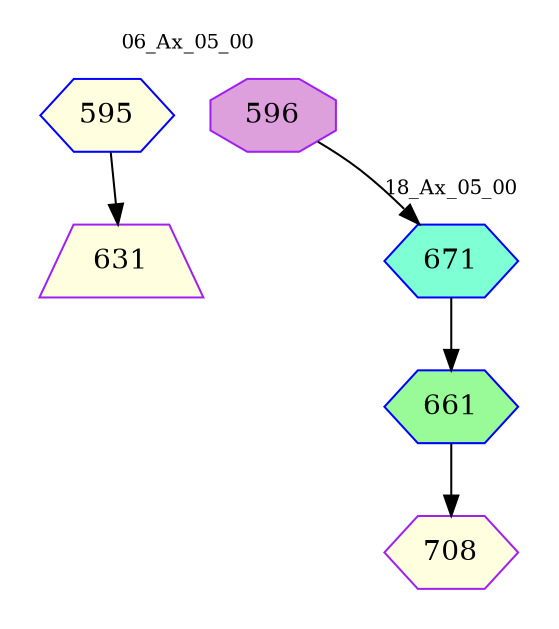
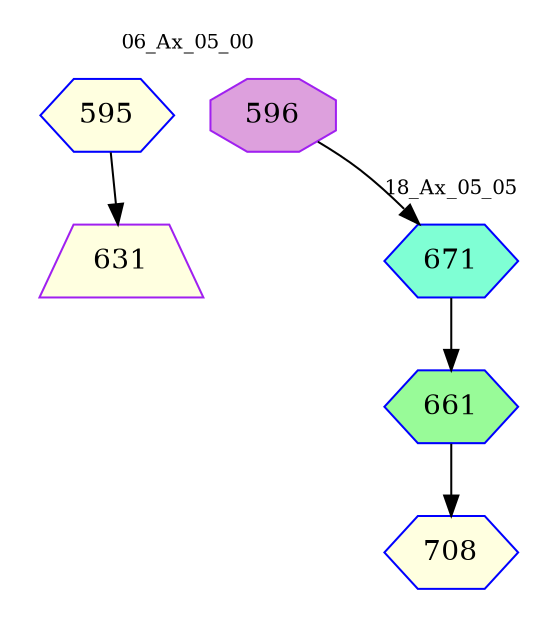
cluster "18_Ax_05_00": label "18_Ax_05_00" -> "18_Ax_05_05"
node "708": color purple -> blue
